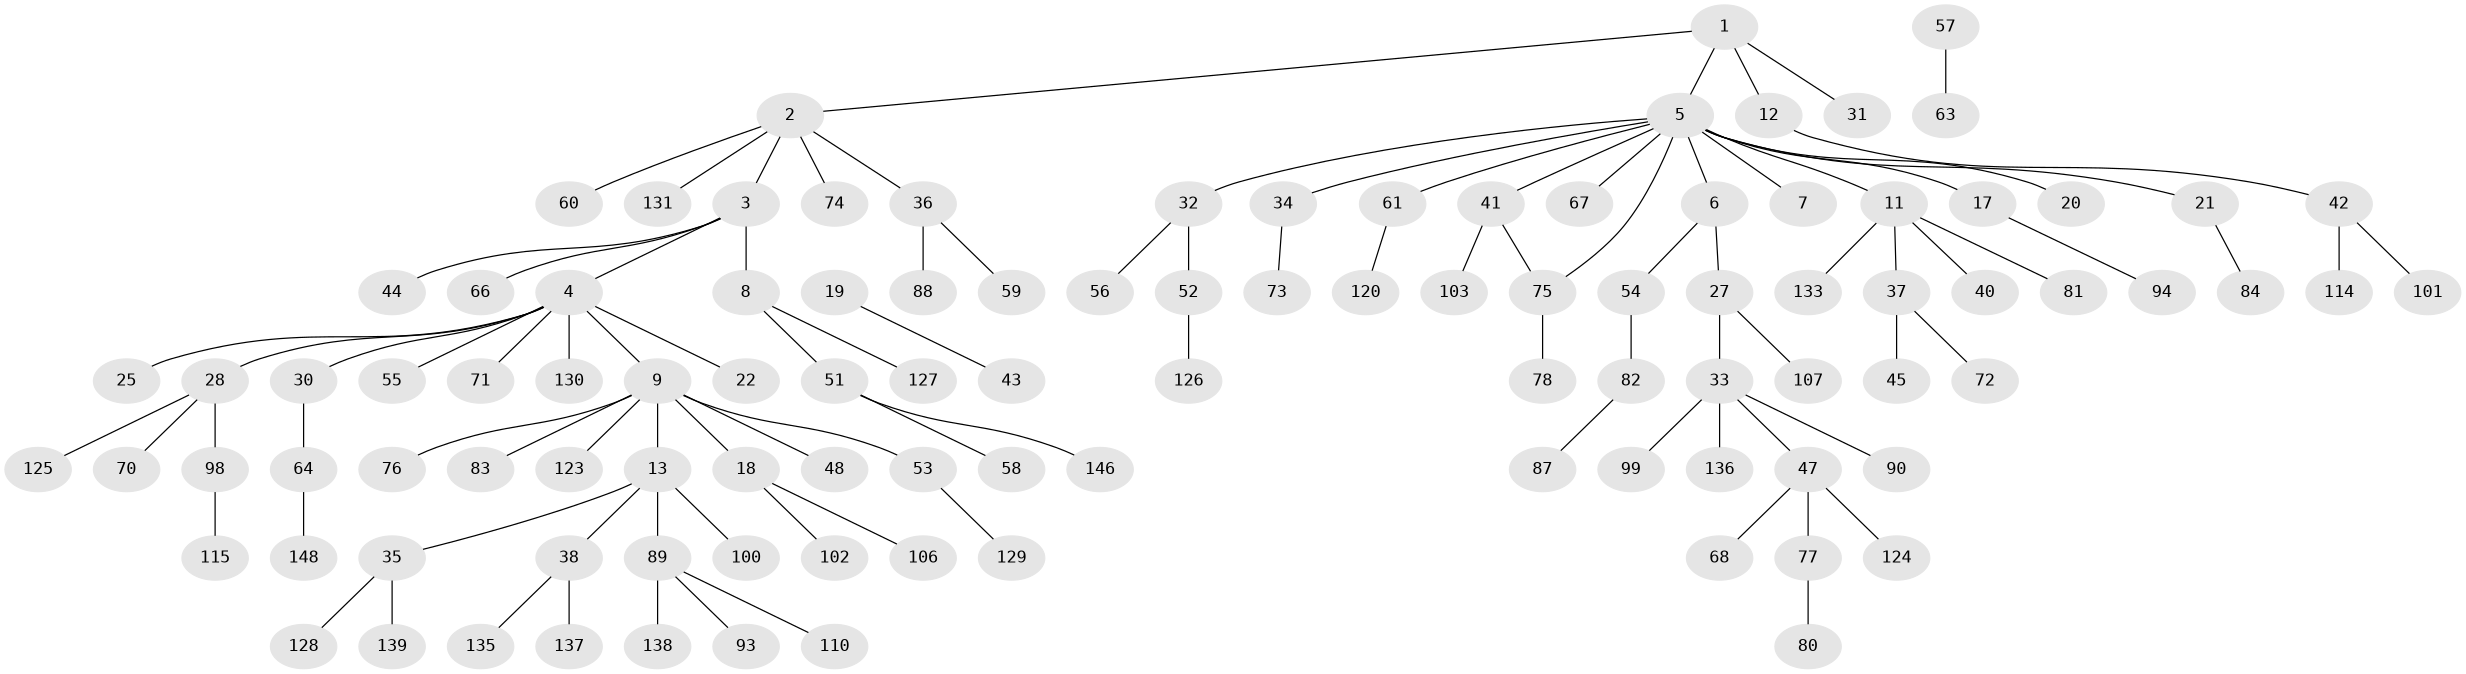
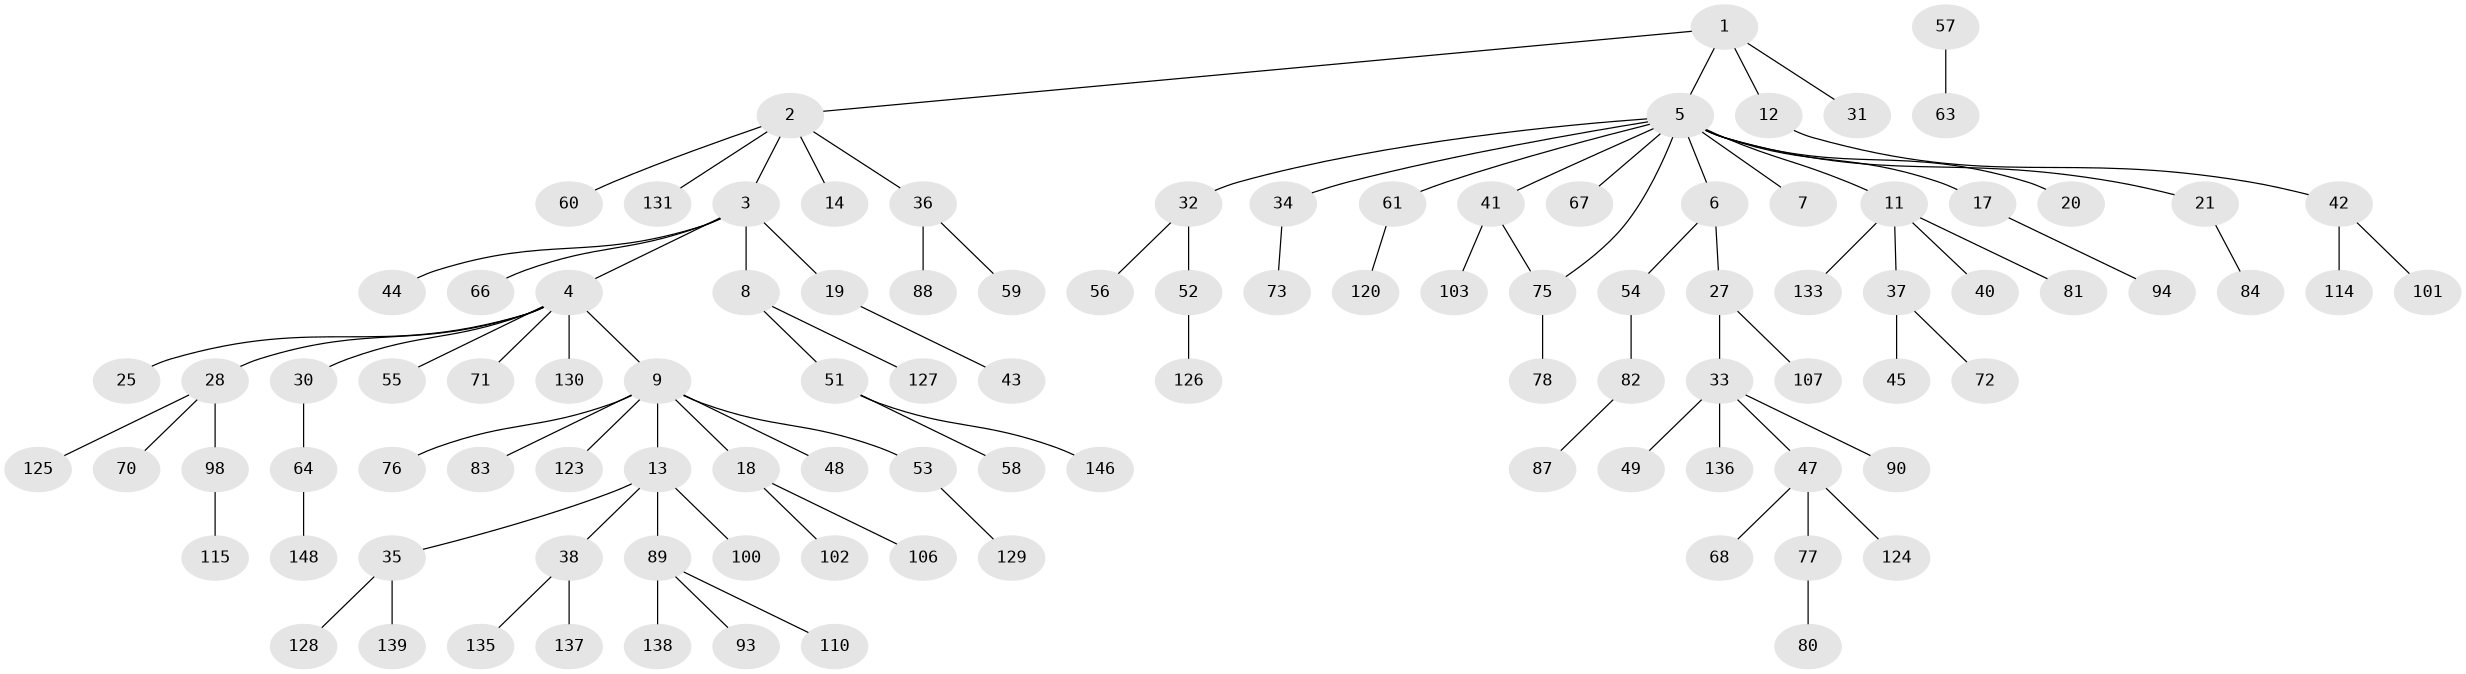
node "74": label "74" -> "14"
edge "3" -- "19": added
node "22": removed
node "99": label "99" -> "49"
